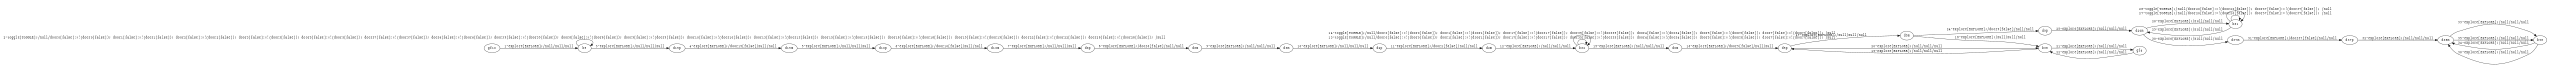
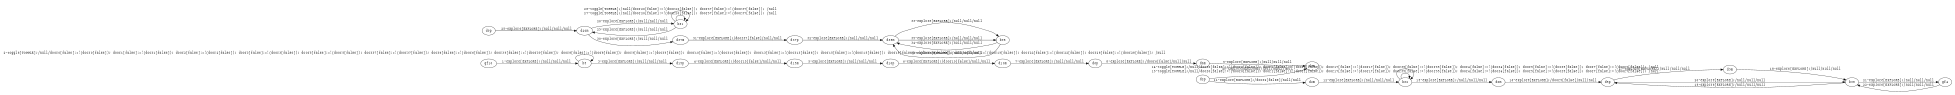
edge "d9m" -> "d9p": removed, label "24-explore[EXPLORE];/door9[false]/null/null"
edge "d3m" -> "d2p": reversed
